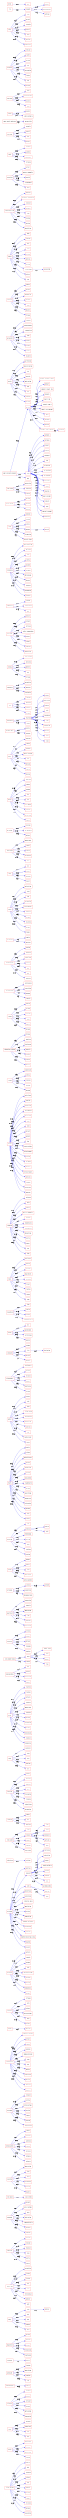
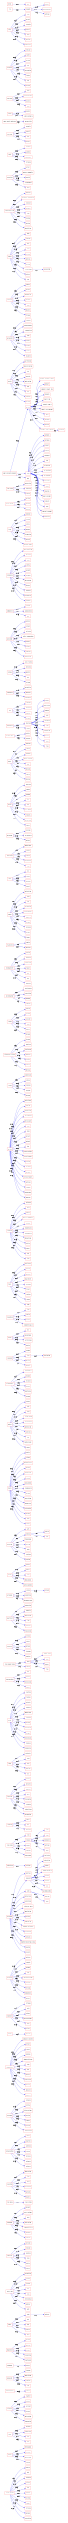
edge "people" -> "secret": now "iron" -> "secret"
